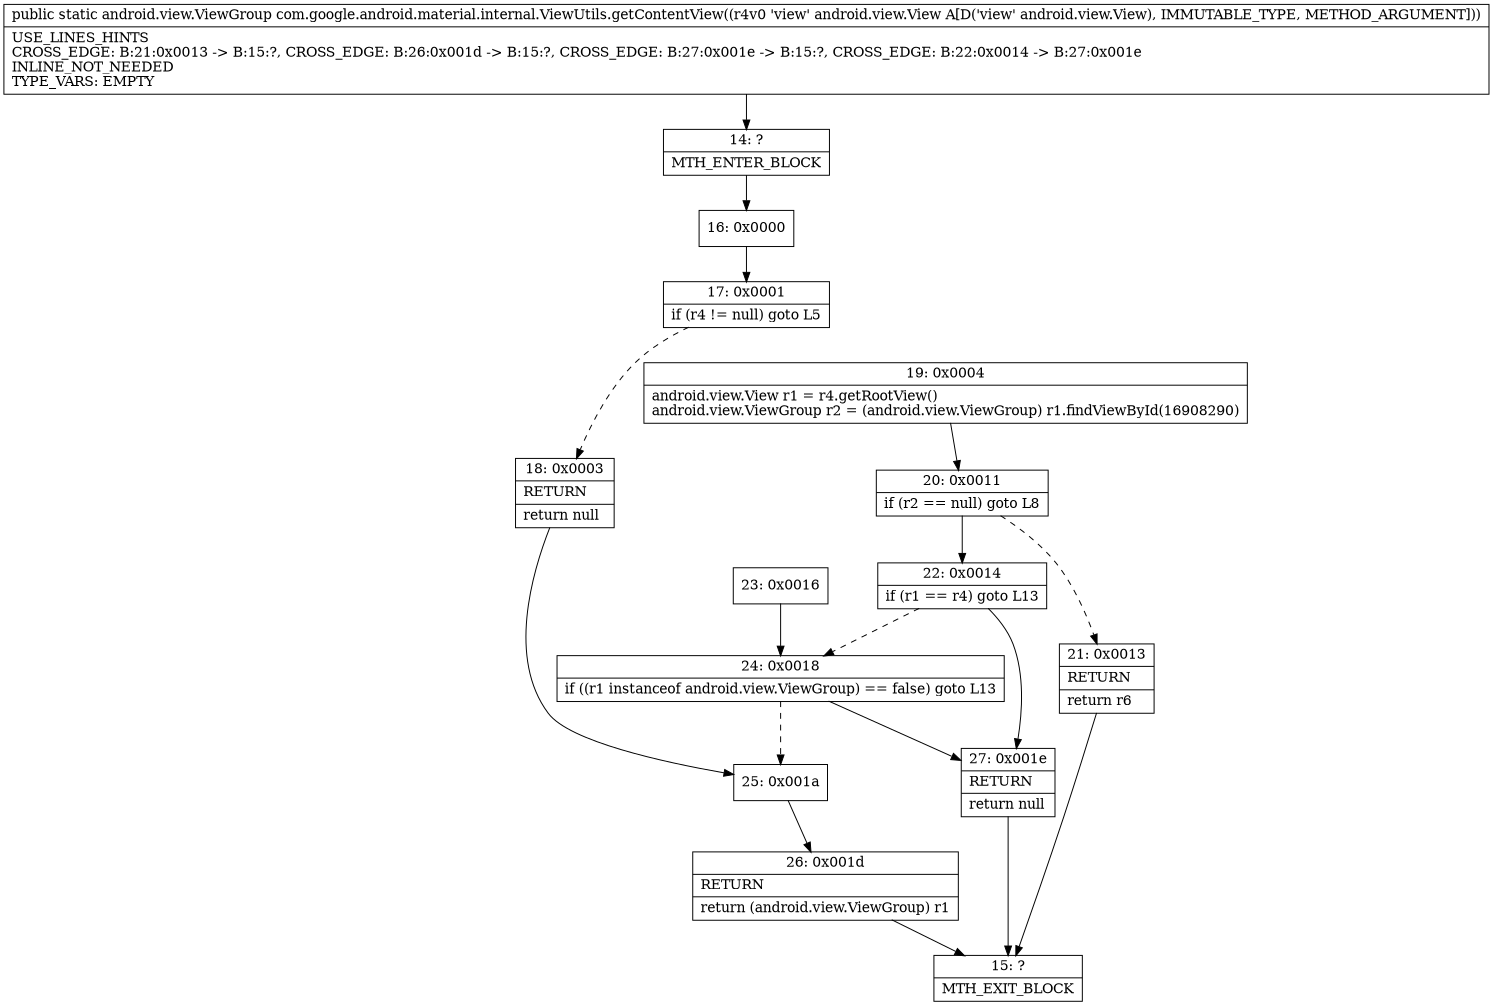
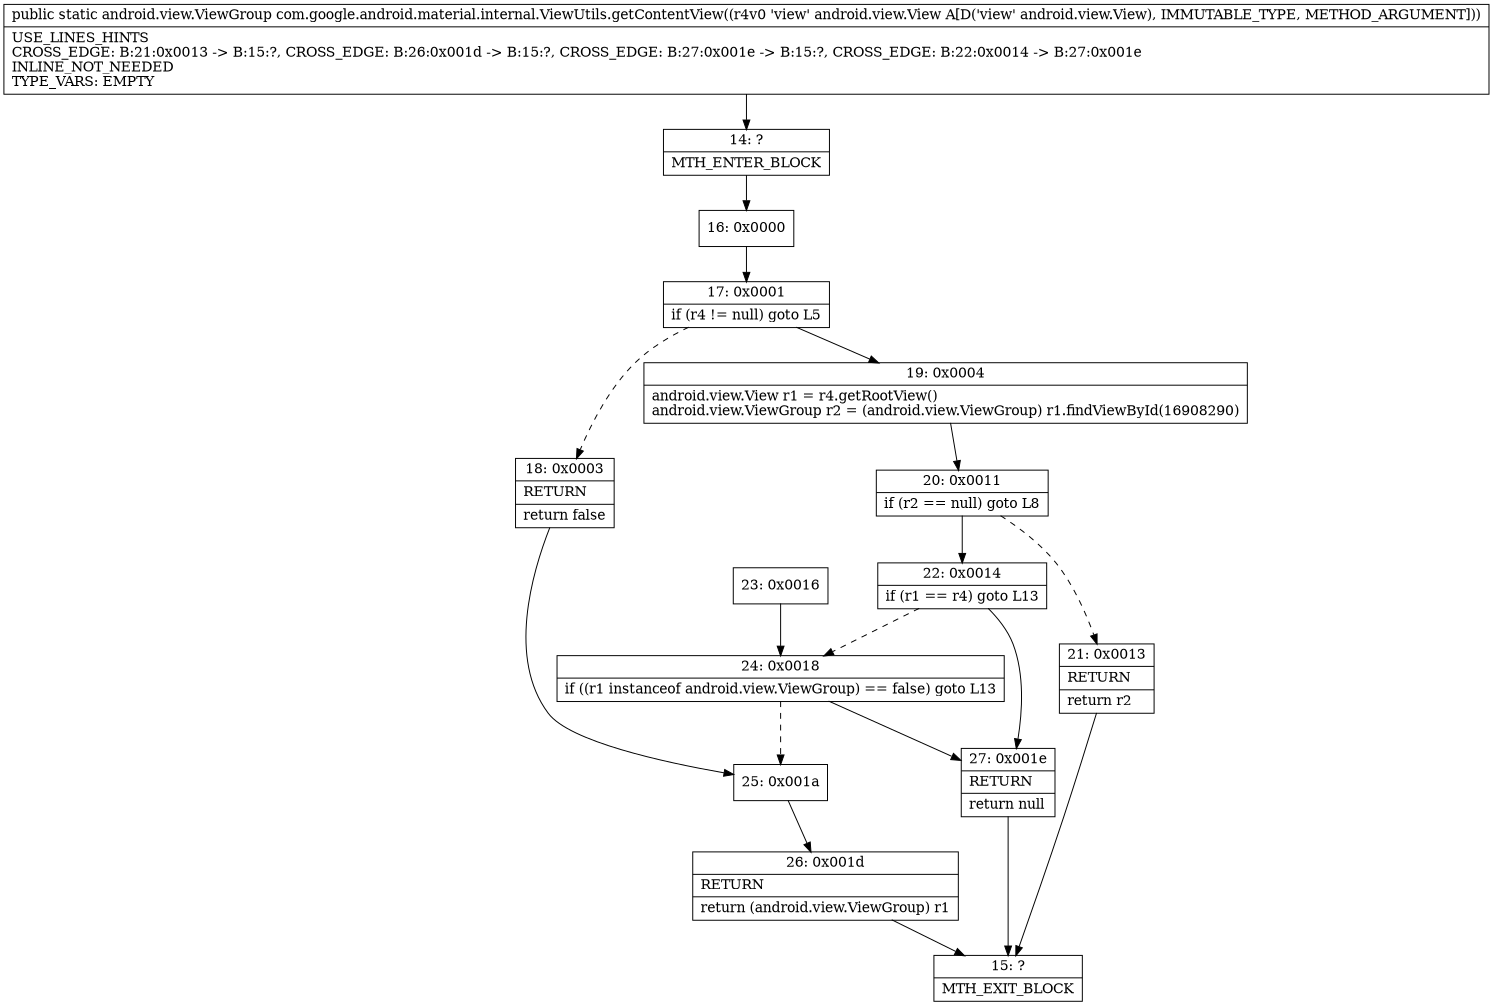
edge "17: 0x0001" -> "19: 0x0004": added
node "18: 0x0003": text "return null" -> "return false"
node "21: 0x0013": text "return r6" -> "return r2"
